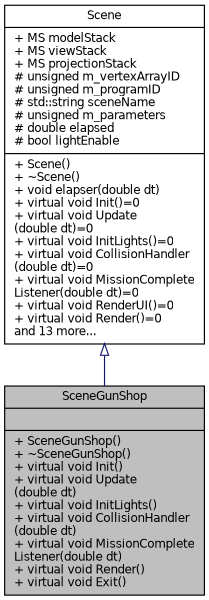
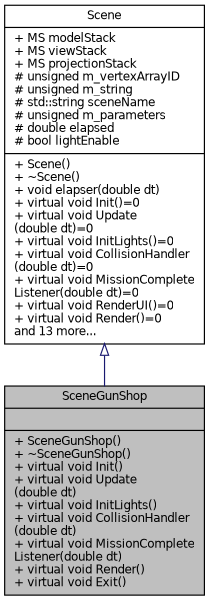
node "Scene": text "# unsigned m_programID" -> "# unsigned m_string"
